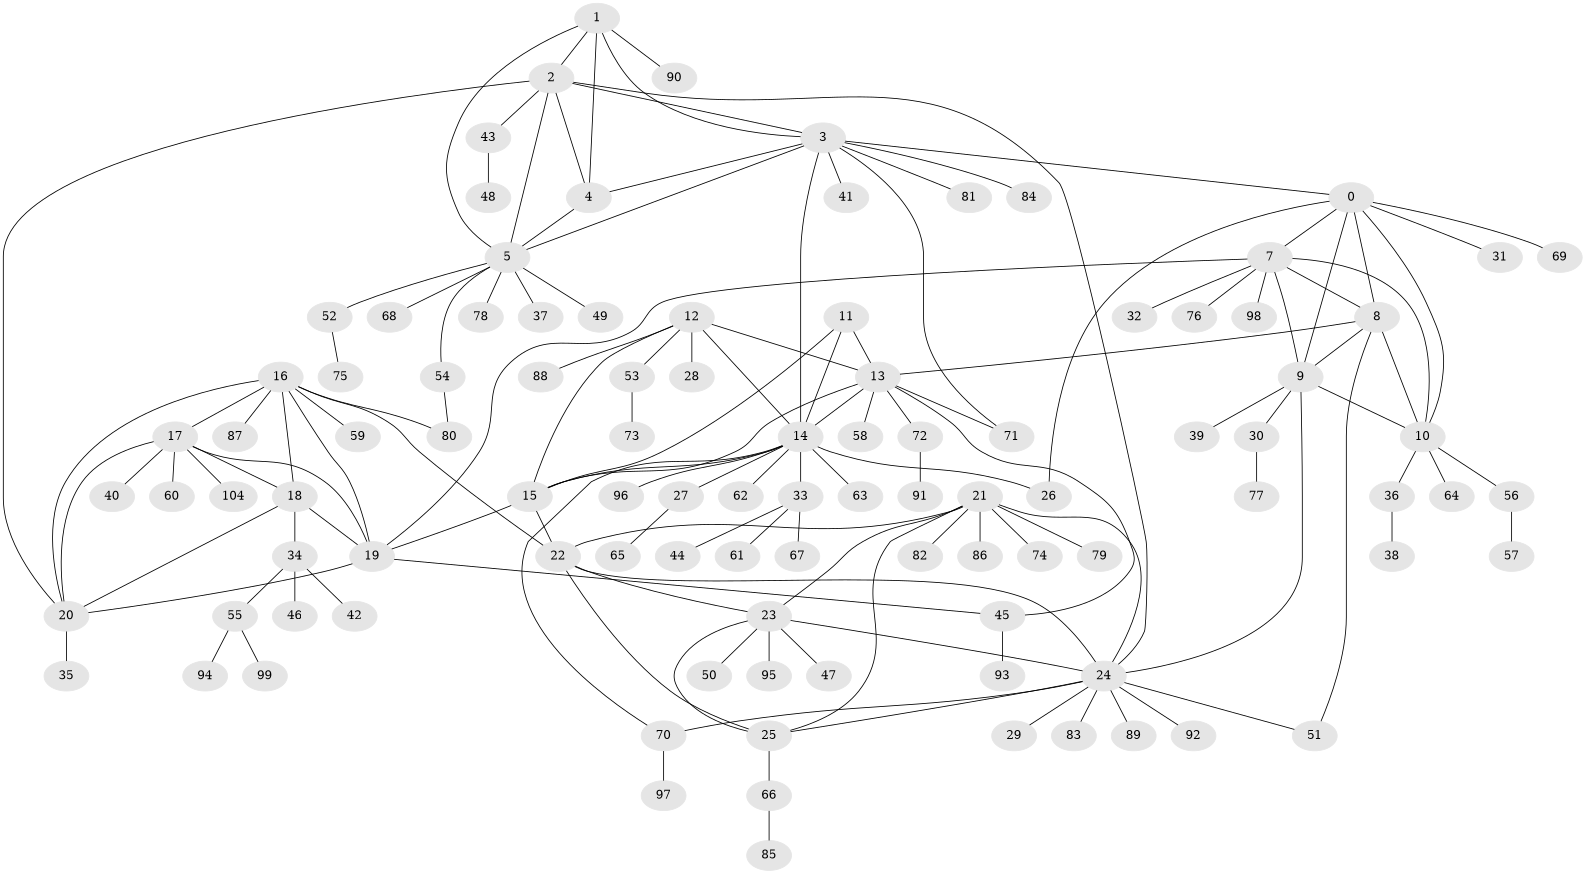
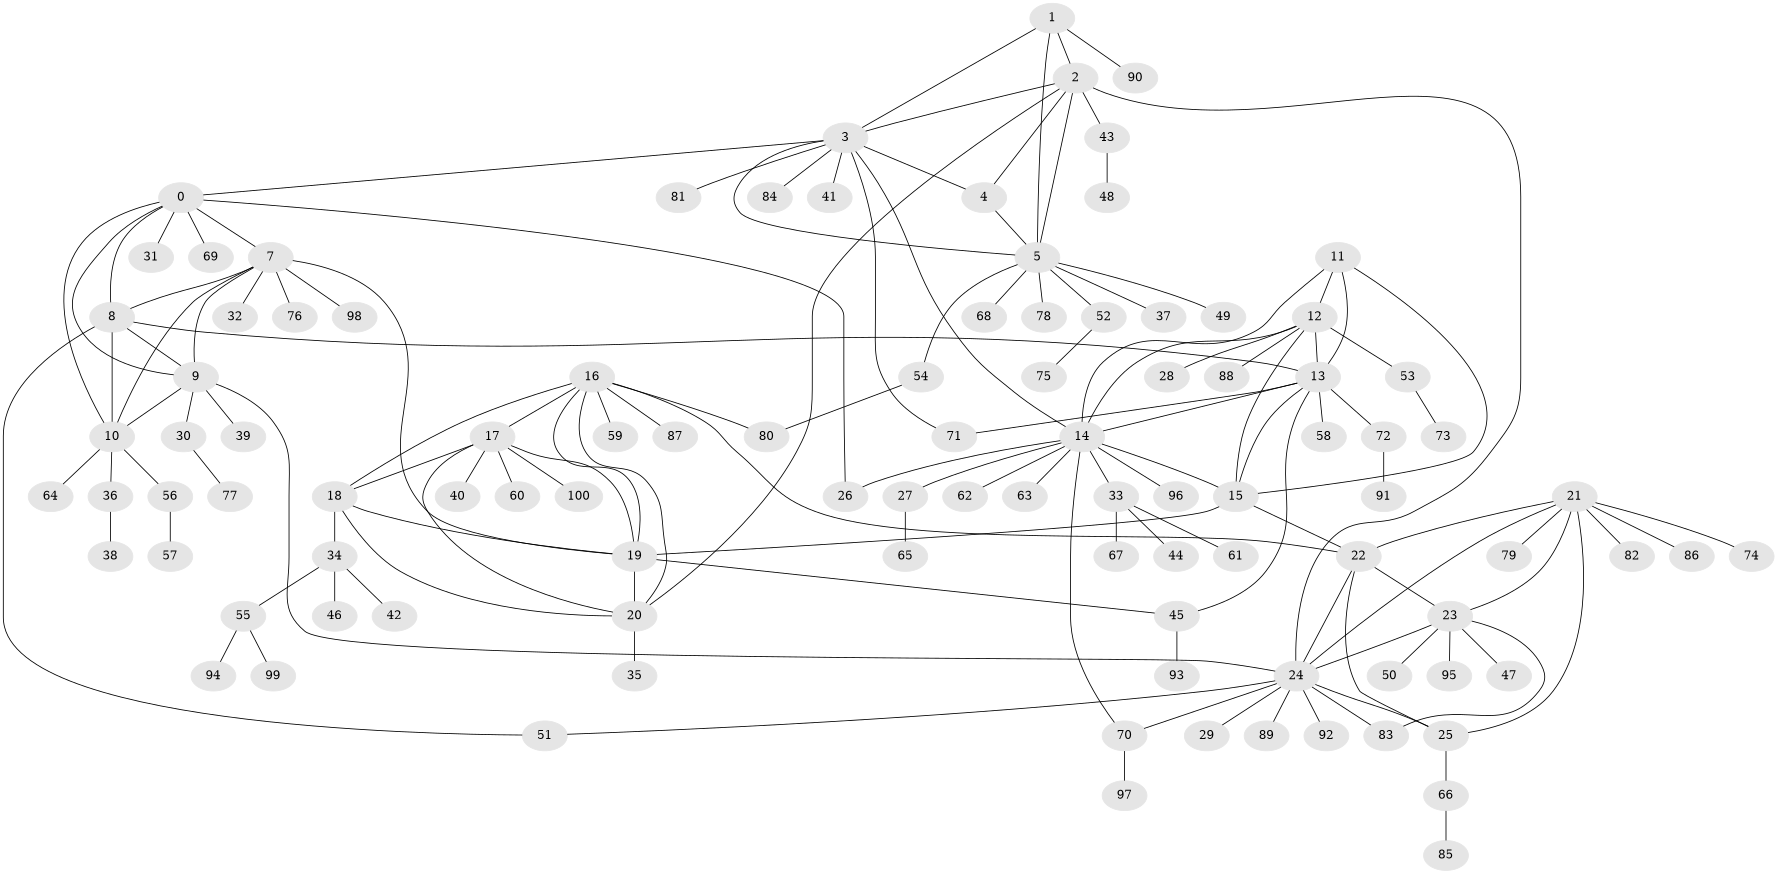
edge "1" -- "4": removed
edge "11" -- "12": added
node "104": label "104" -> "100"
edge "23" -- "25": now "23" -- "83"
